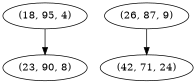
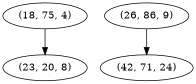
node "(18, 95, 4)": label "(18, 95, 4)" -> "(18, 75, 4)"
node "(26, 87, 9)": label "(26, 87, 9)" -> "(26, 86, 9)"
node "(23, 90, 8)": label "(23, 90, 8)" -> "(23, 20, 8)"
